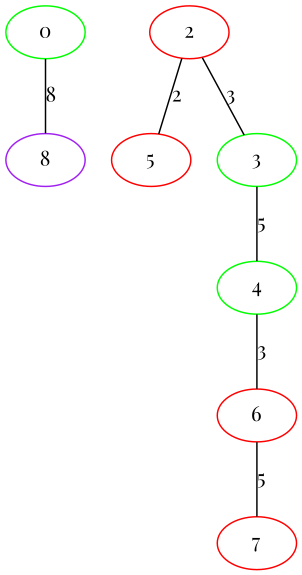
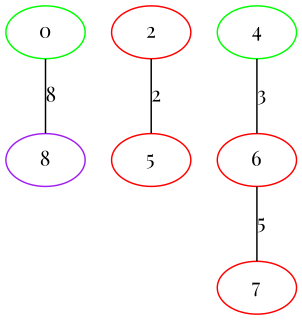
node "3": removed
